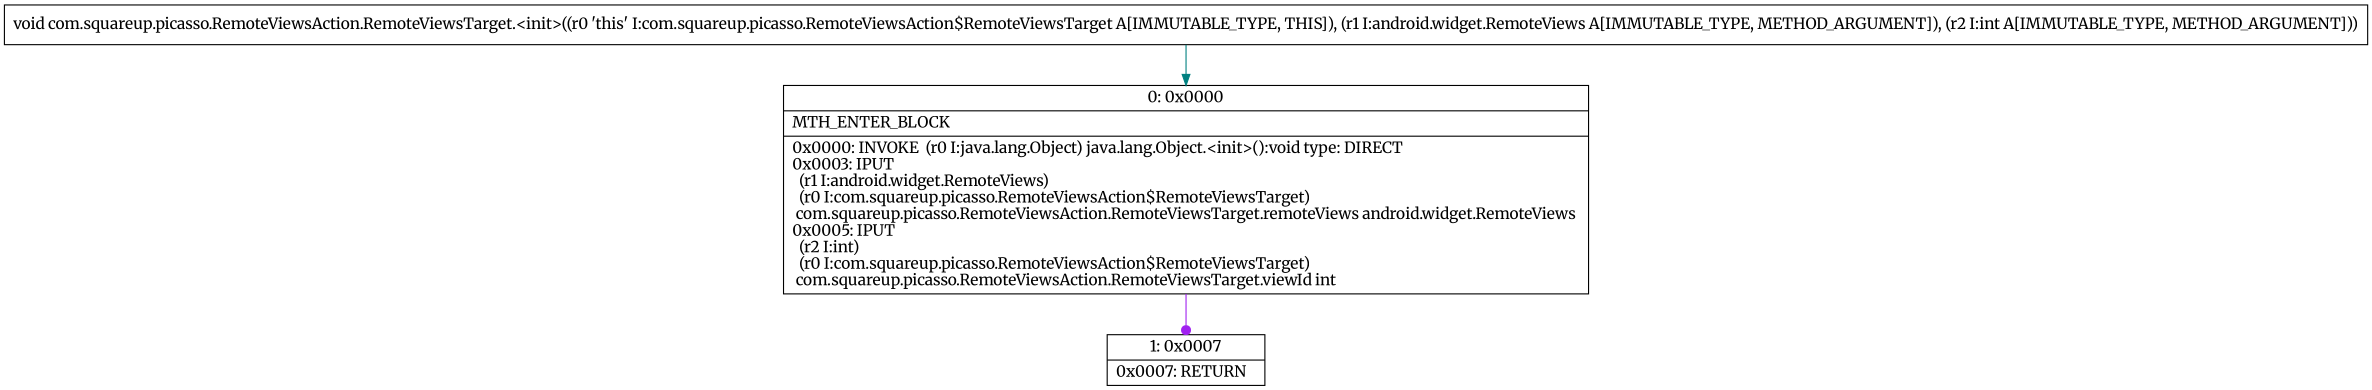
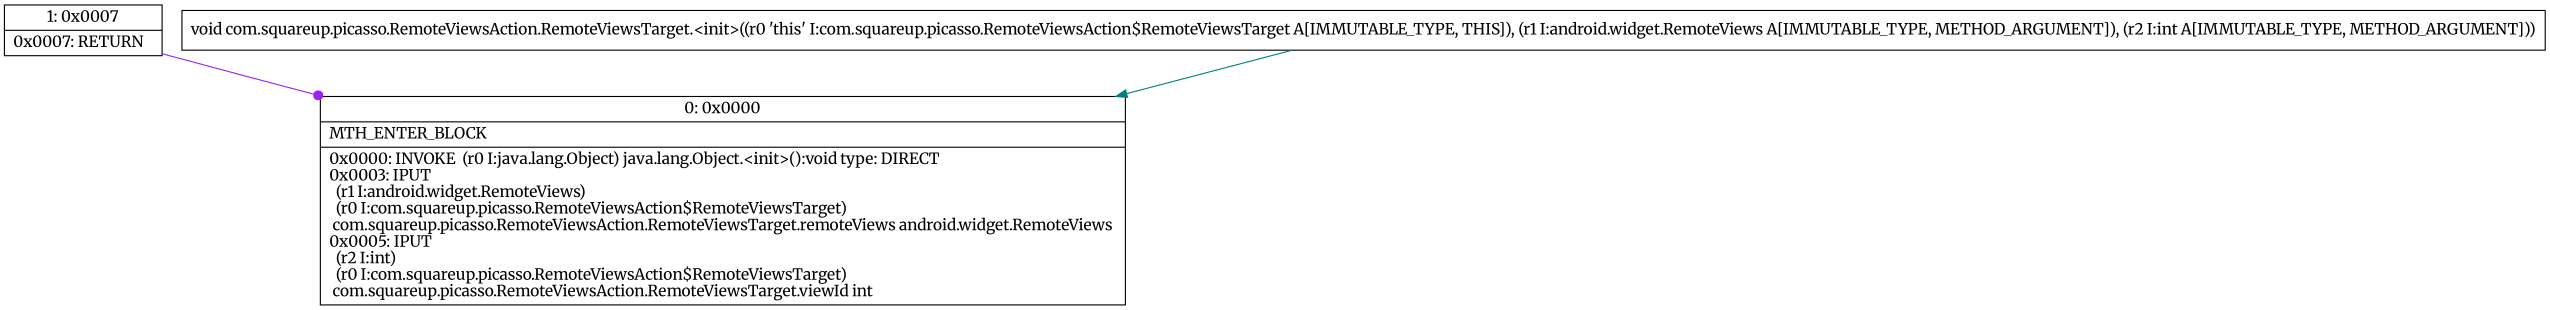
edge "0: 0x0000" -> "1: 0x0007": reversed
